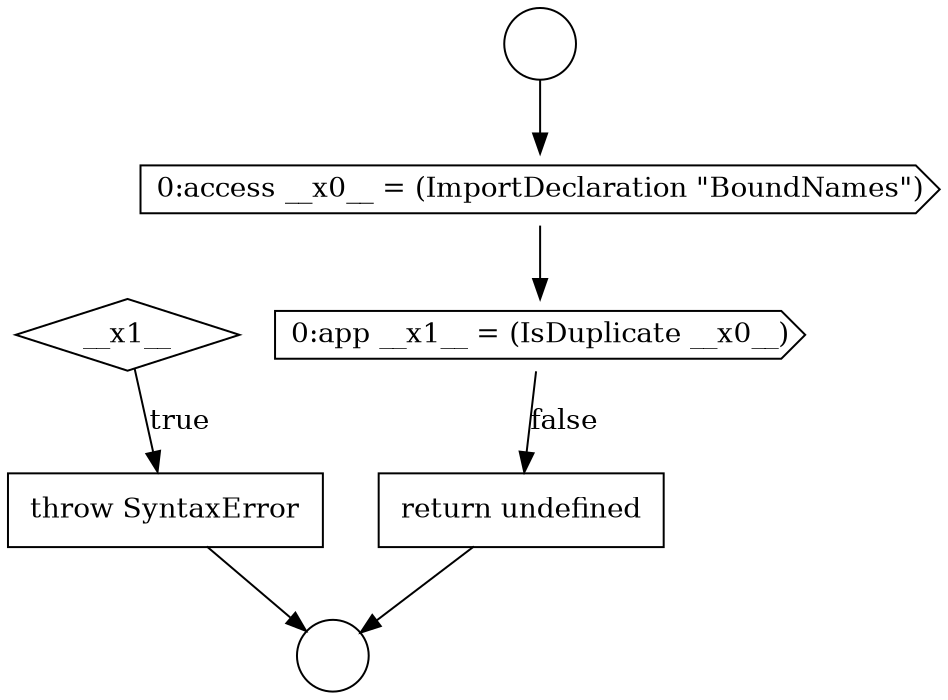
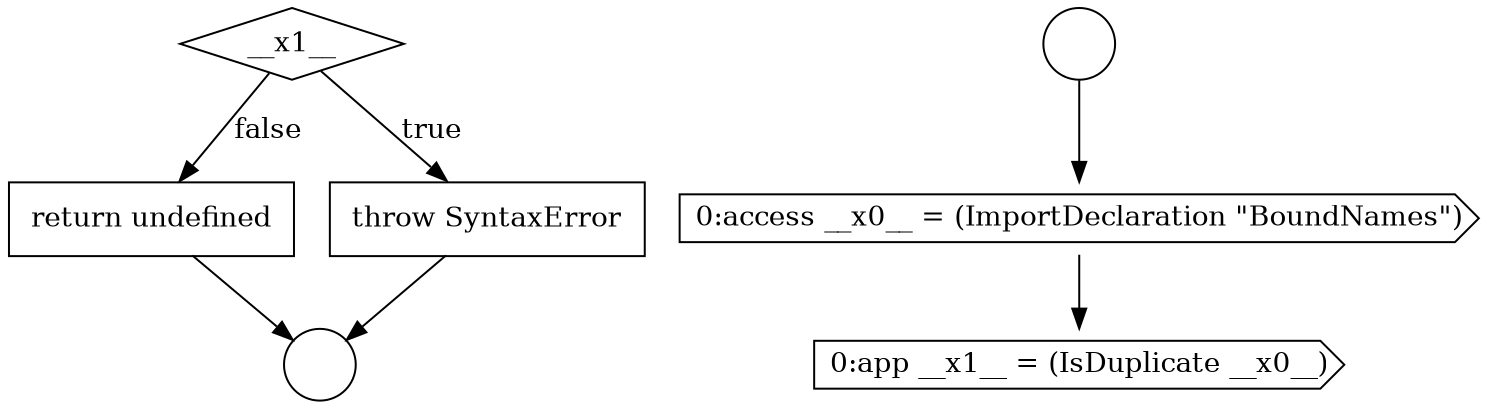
edge "0:app __x1__ = (IsDuplicate __x0__)" -> "return undefined": now "__x1__" -> "return undefined"
